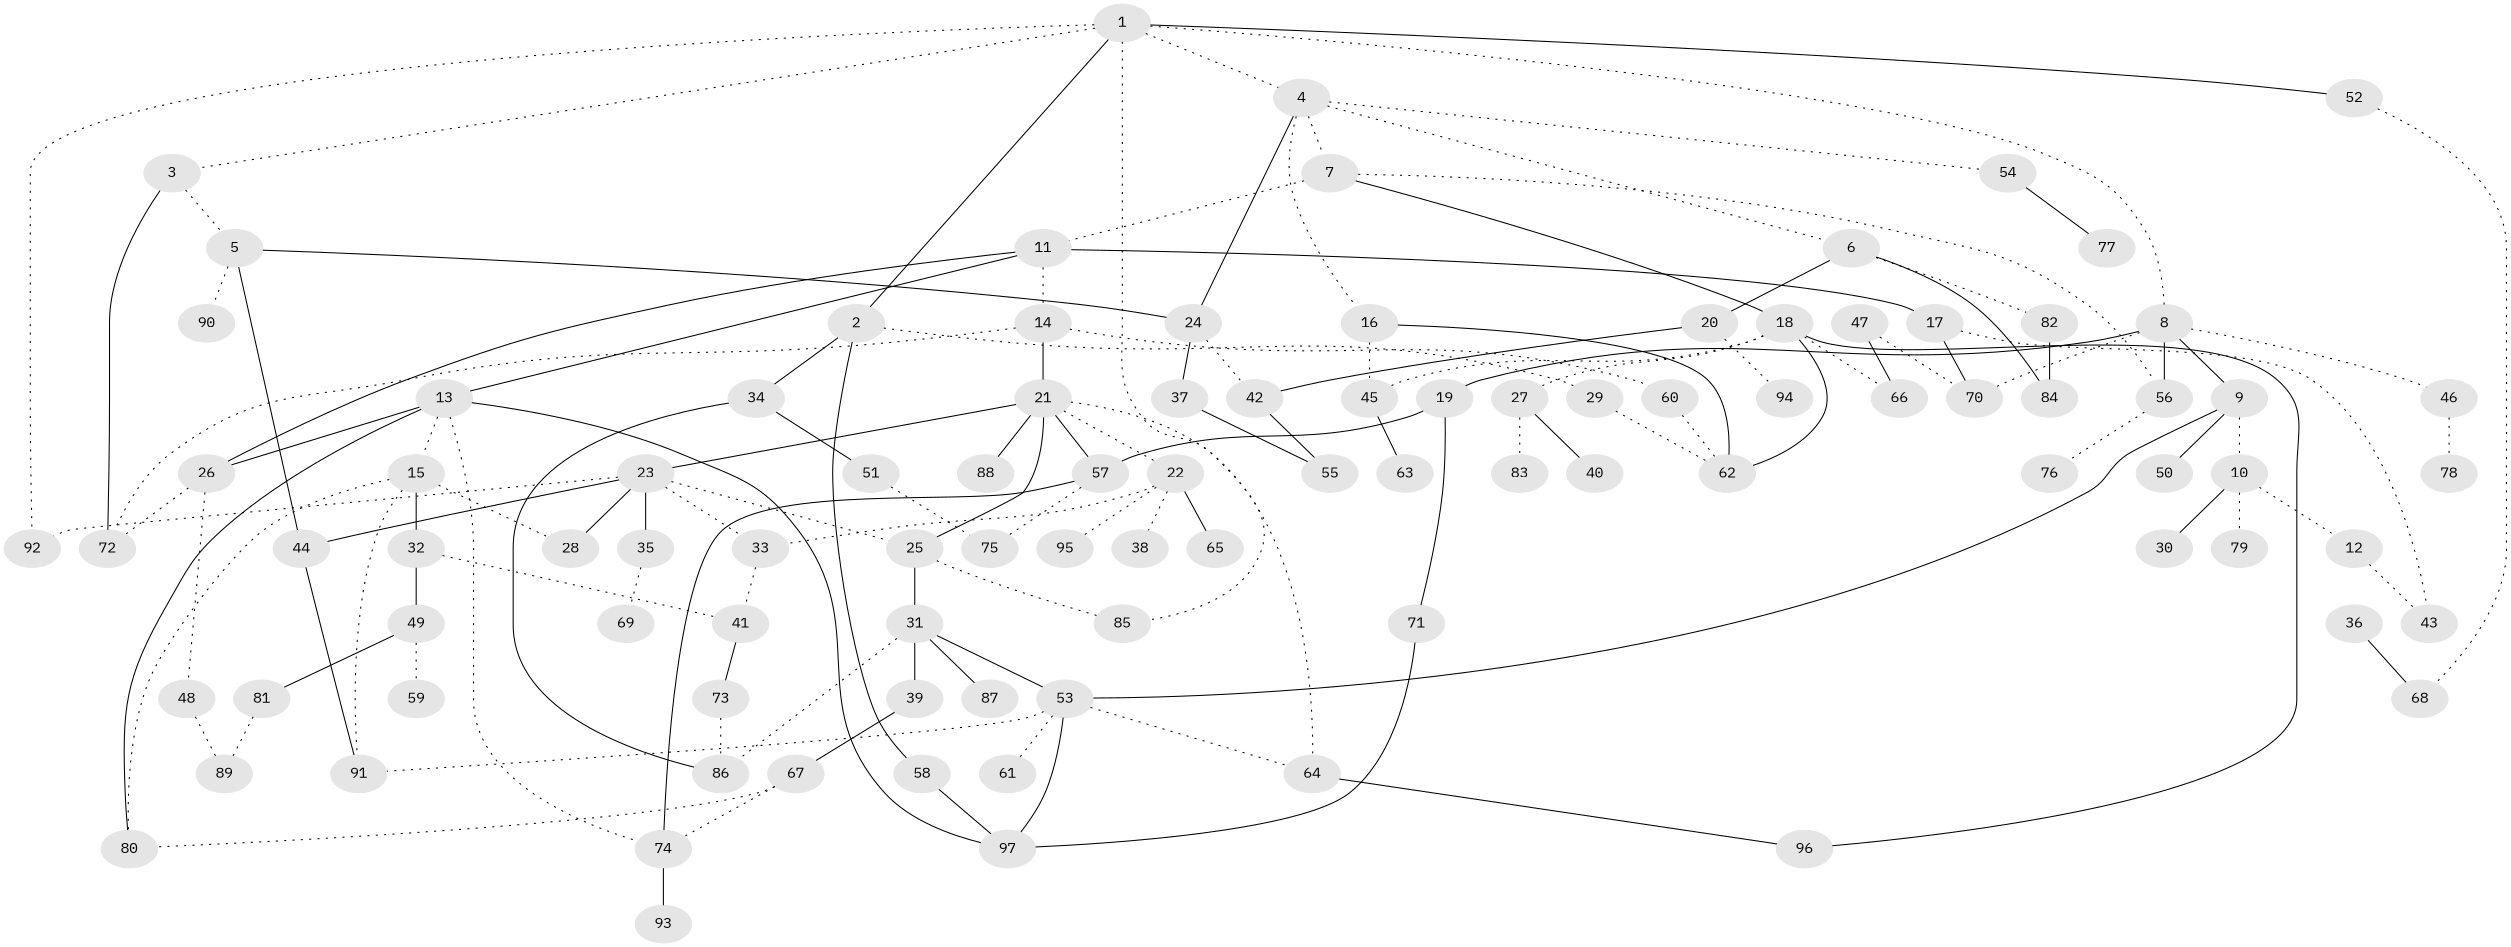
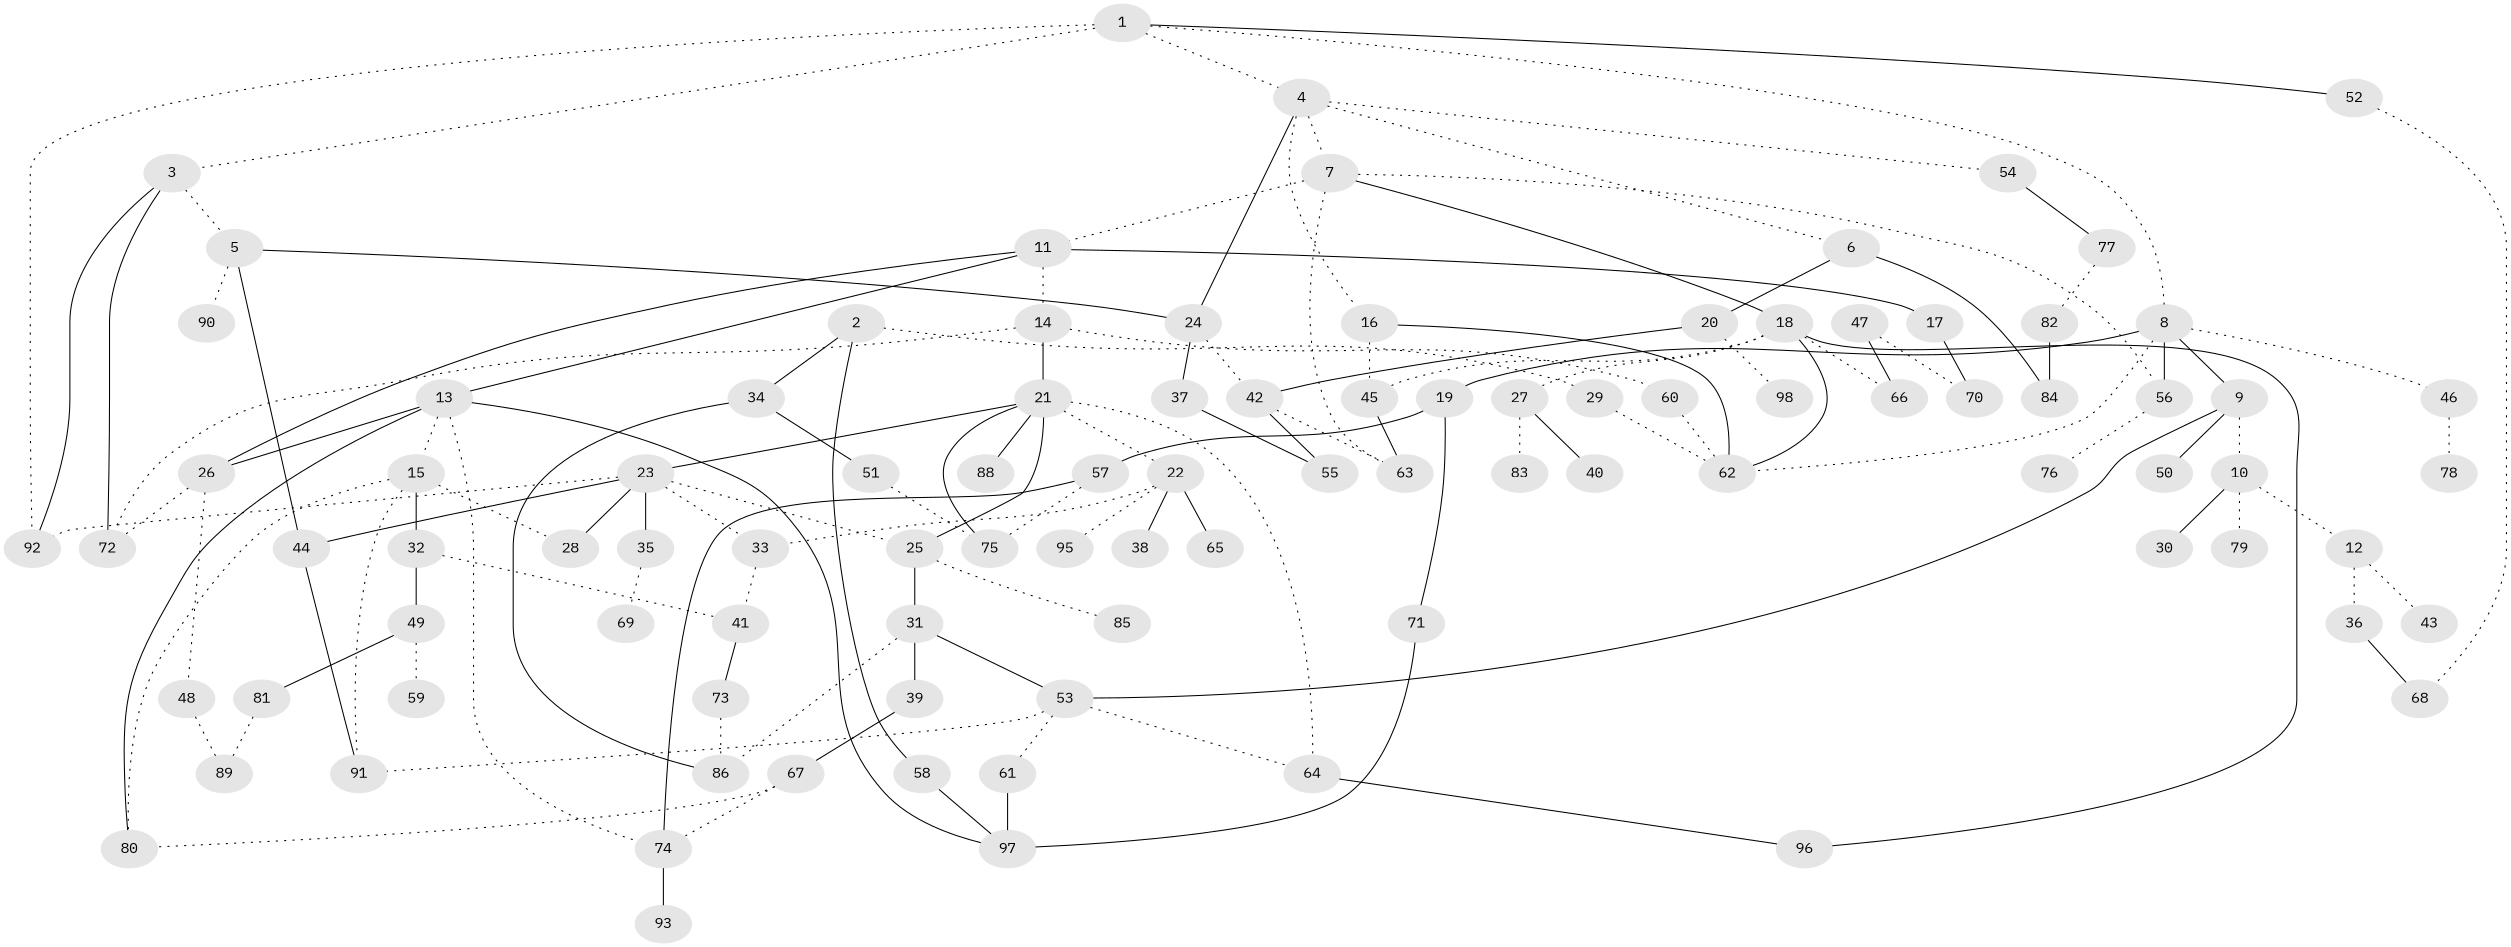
edge "1" -- "2": removed
edge "6" -- "82": now "77" -- "82"
edge "7" -- "63": added
edge "3" -- "92": added
edge "8" -- "70": now "8" -- "62"
edge "17" -- "43": removed
edge "1" -- "85": removed
node "94": label "94" -> "98"
edge "21" -- "57": now "21" -- "75"
edge "42" -- "63": added
edge "22" -- "38": style dotted -> solid
edge "12" -- "36": added
node "87": removed
edge "53" -- "97": now "61" -- "97"
